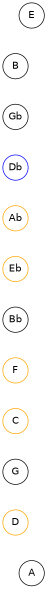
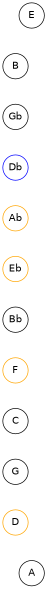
node "C": color orange -> black
